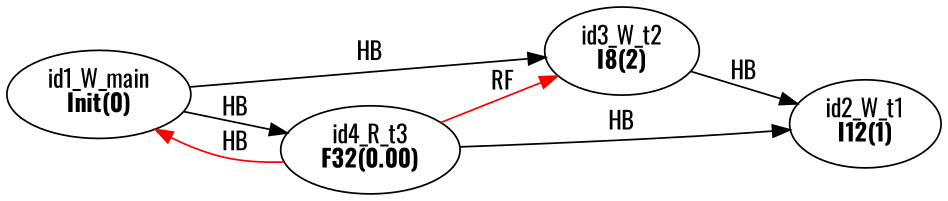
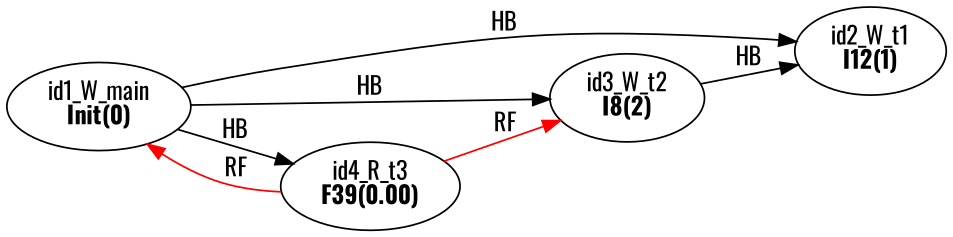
edge "id4_R_t3" -> "id2_W_t1": now "id1_W_main" -> "id2_W_t1"
edge "id4_R_t3" -> "id1_W_main": label "HB" -> "RF"
node "id4_R_t3": text "F32(0.00)" -> "F39(0.00)"
